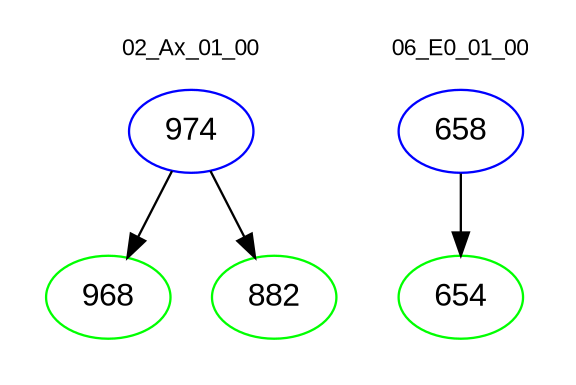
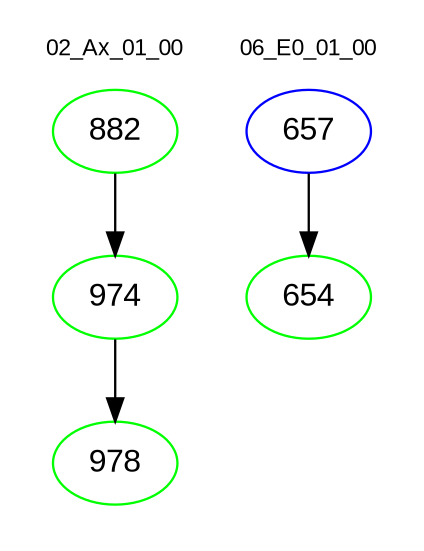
node "974": color blue -> green
node "658": label "658" -> "657"
edge "974" -> "882": reversed
node "968": label "968" -> "978"
